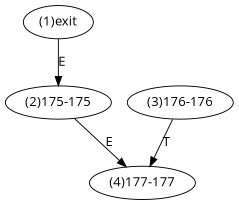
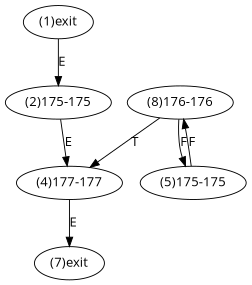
node "(3)176-176": label "(3)176-176" -> "(8)176-176"
node "(5)175-175": added
node "(7)exit": added
